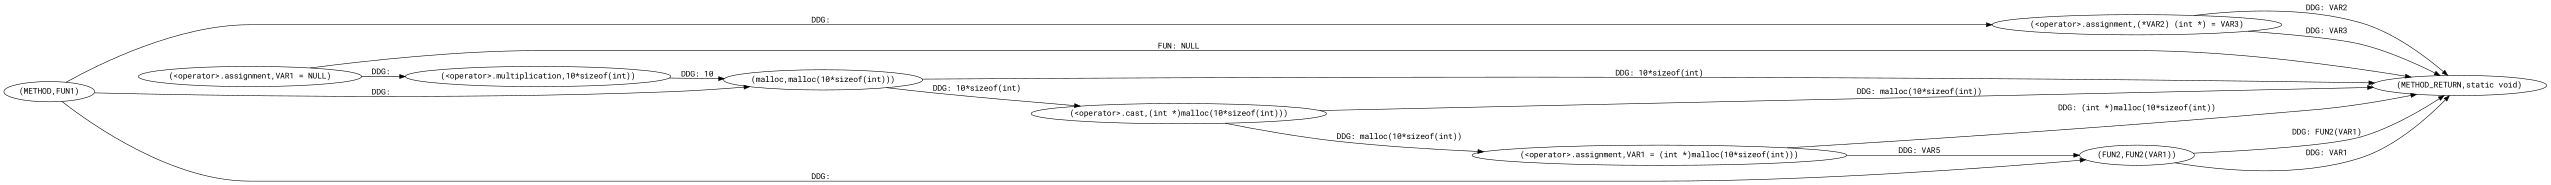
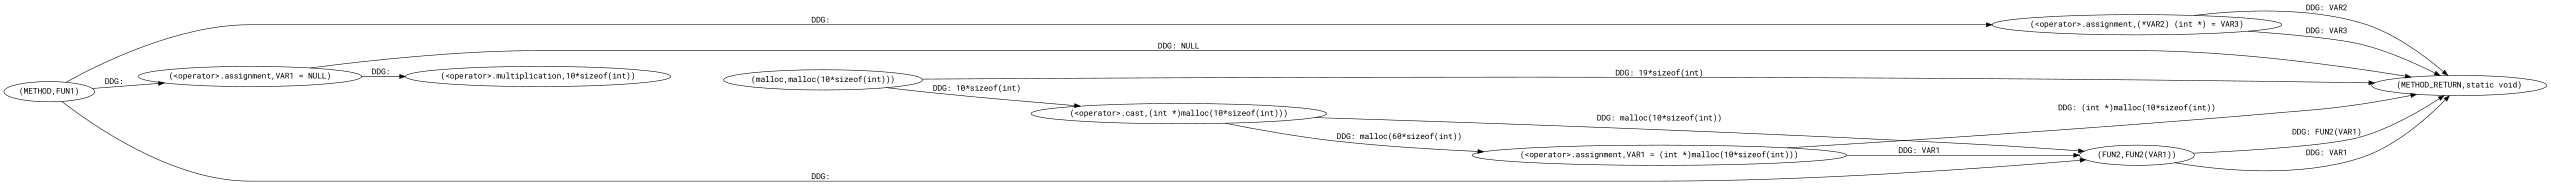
edge "(<operator>.assignment,VAR1 = NULL)" -> "(METHOD_RETURN,static void)": label "FUN: NULL" -> "DDG: NULL"
edge "(malloc,malloc(10*sizeof(int)))" -> "(METHOD_RETURN,static void)": label "DDG: 10*sizeof(int)" -> "DDG: 19*sizeof(int)"
edge "(<operator>.multiplication,10*sizeof(int))" -> "(malloc,malloc(10*sizeof(int)))": removed, label "DDG: 10"
edge "(METHOD,FUN1)" -> "(malloc,malloc(10*sizeof(int)))": now "(METHOD,FUN1)" -> "(<operator>.assignment,VAR1 = NULL)"
edge "(<operator>.cast,(int *)malloc(10*sizeof(int)))" -> "(METHOD_RETURN,static void)": now "(<operator>.cast,(int *)malloc(10*sizeof(int)))" -> "(FUN2,FUN2(VAR1))"
edge "(<operator>.cast,(int *)malloc(10*sizeof(int)))" -> "(<operator>.assignment,VAR1 = (int *)malloc(10*sizeof(int)))": label "DDG: malloc(10*sizeof(int))" -> "DDG: malloc(60*sizeof(int))"
edge "(<operator>.assignment,VAR1 = (int *)malloc(10*sizeof(int)))" -> "(FUN2,FUN2(VAR1))": label "DDG: VAR5" -> "DDG: VAR1"
